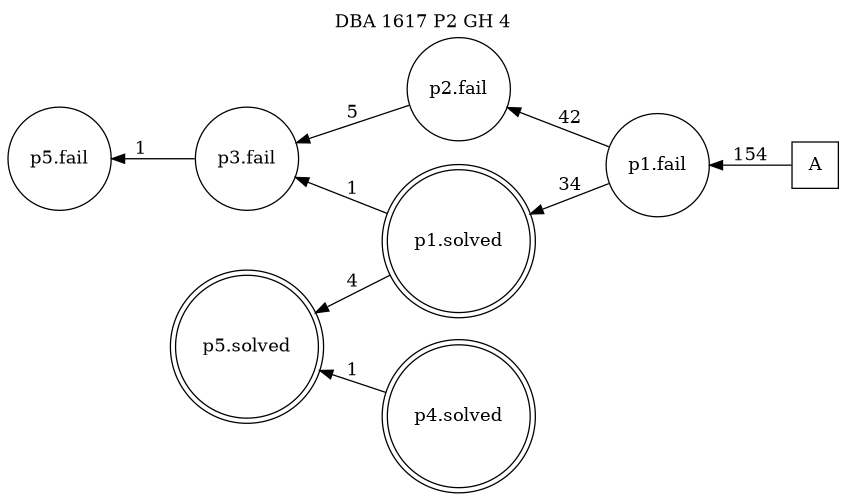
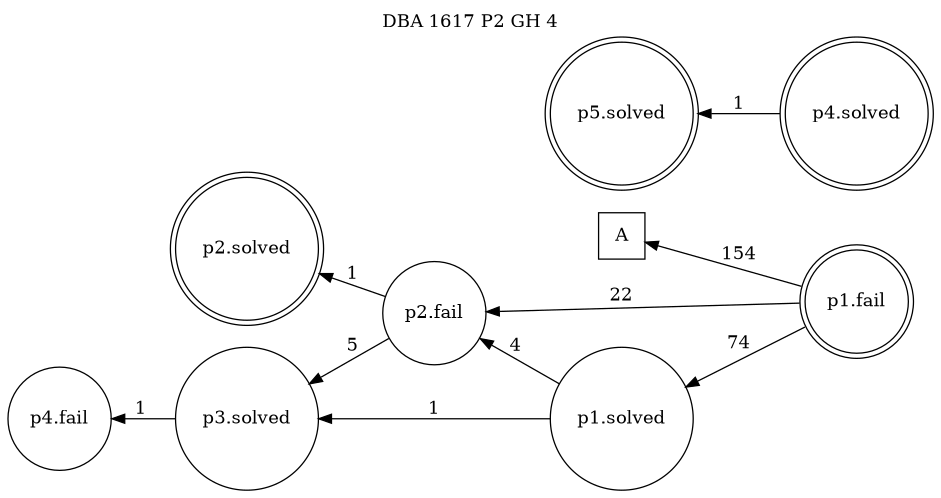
edge "p1.fail" -> "p2.fail": label "42" -> "22"
node "p5.fail": label "p5.fail" -> "p4.fail"
node "p3.fail": label "p3.fail" -> "p3.solved"
node "p1.fail": shape circle -> doublecircle
edge "A" -> "p1.fail": reversed
edge "p1.fail" -> "p1.solved": label "34" -> "74"
node "p1.solved": shape doublecircle -> circle
node "p2.solved": added
edge "p1.solved" -> "p5.solved": now "p1.solved" -> "p2.fail"
